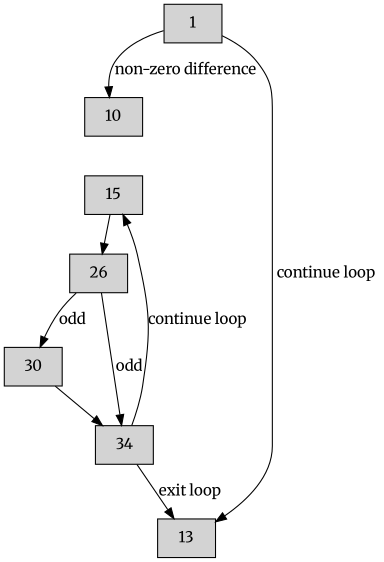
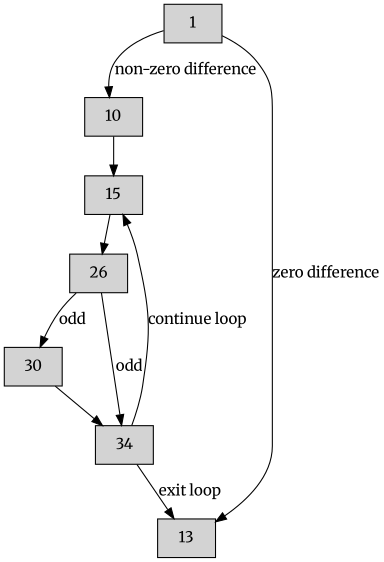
edge "10" -> "15": added
edge "1" -> "13": label "continue loop" -> "zero difference"
